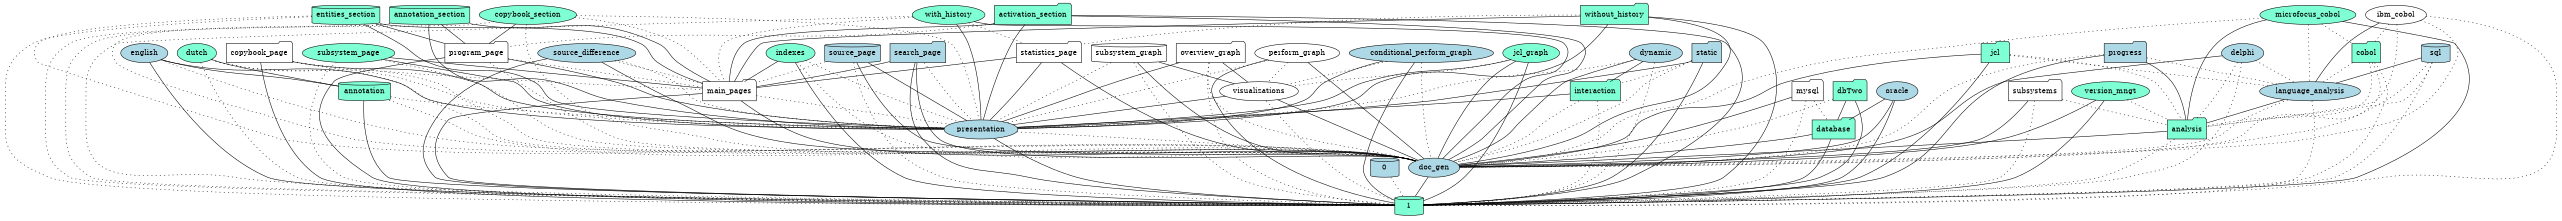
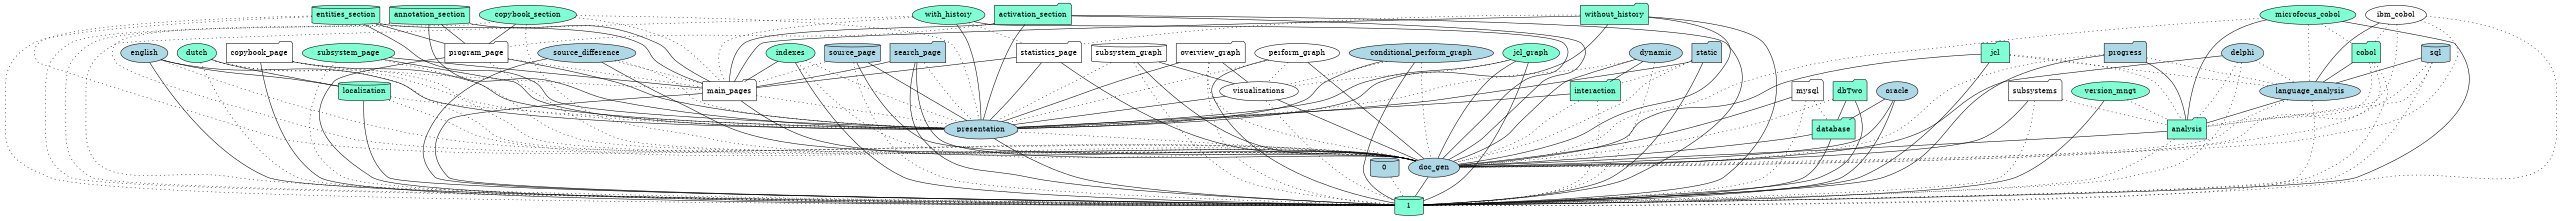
edge "cobol" -- "language_analysis": style dotted -> solid
node "annotation": label "annotation" -> "localization"
edge "version_mngt" -- "doc_gen": removed
